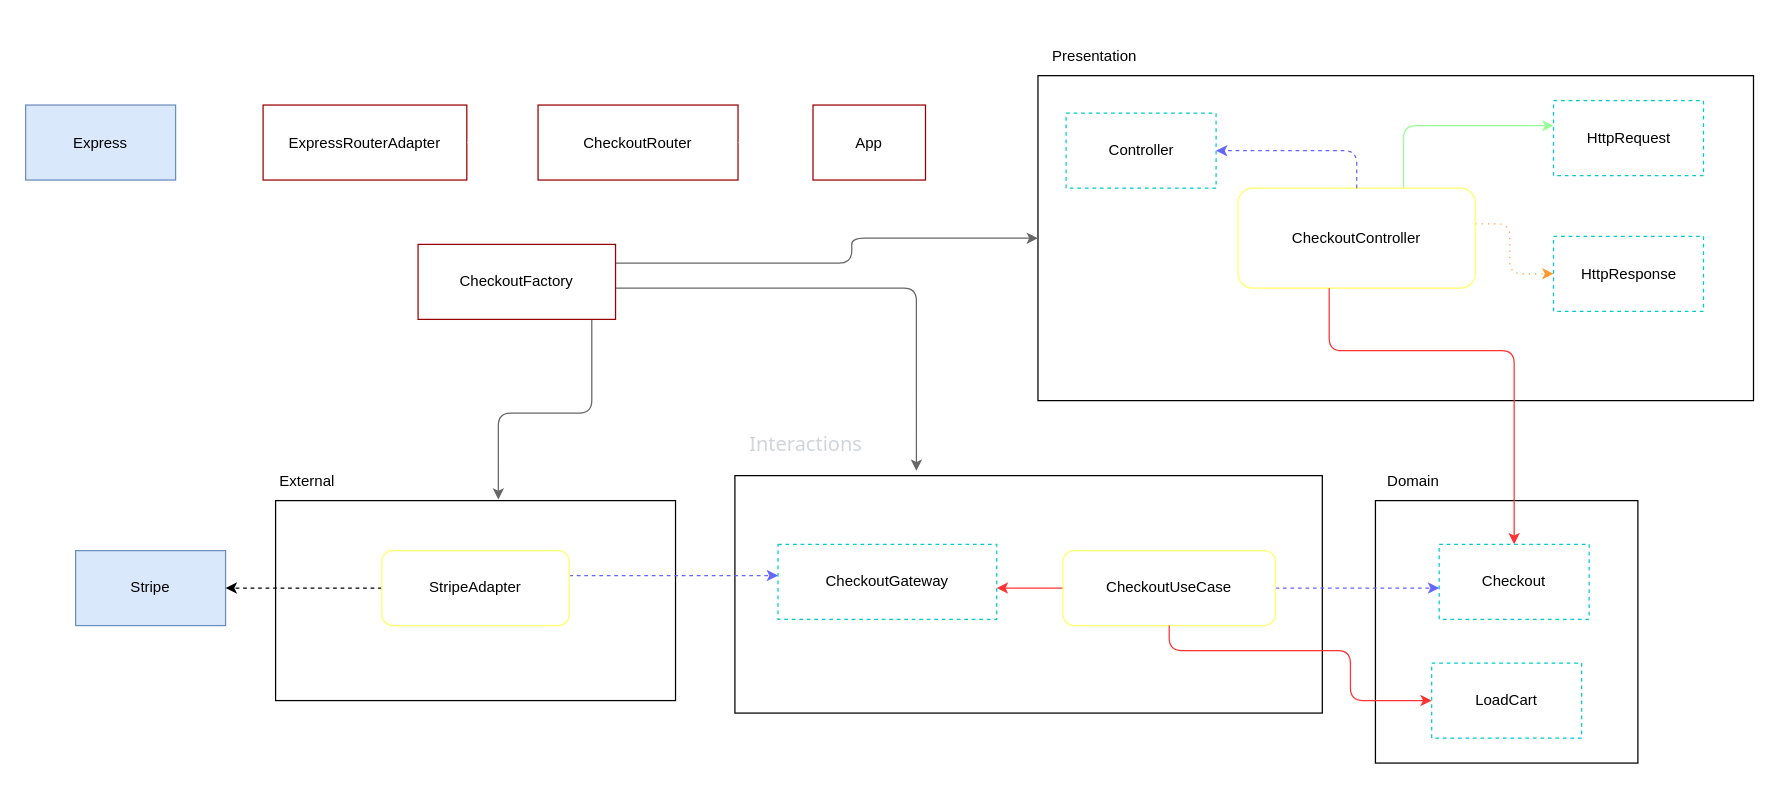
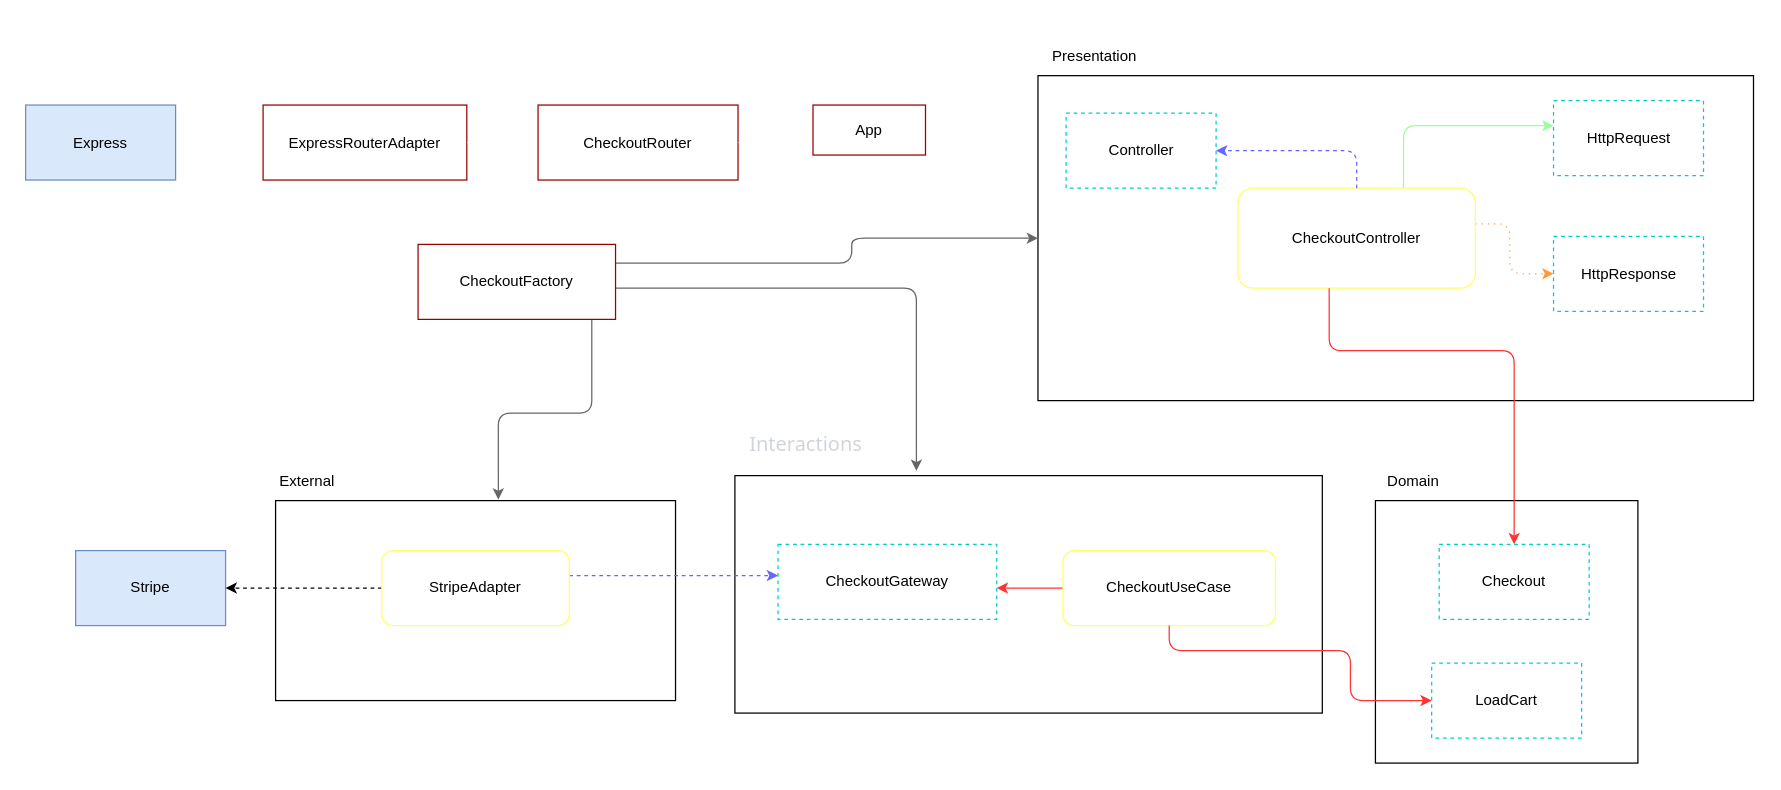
node "App": size 113x75 -> 113x50
edge "CheckoutUseCase" -> "Checkout": removed
